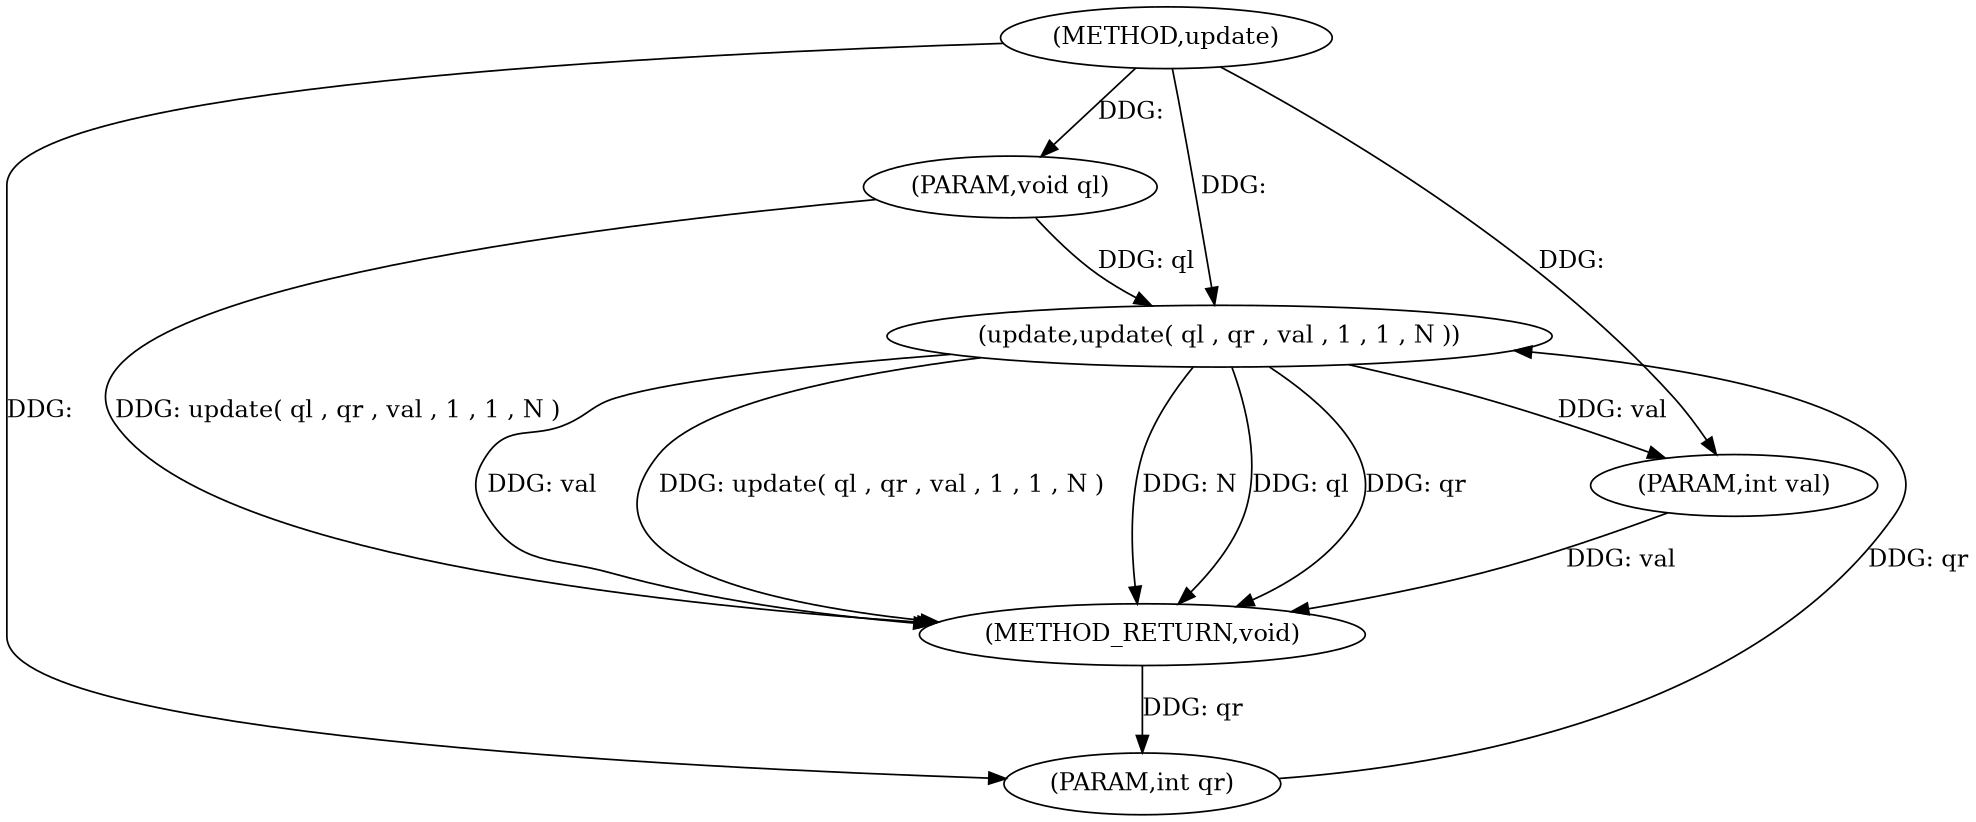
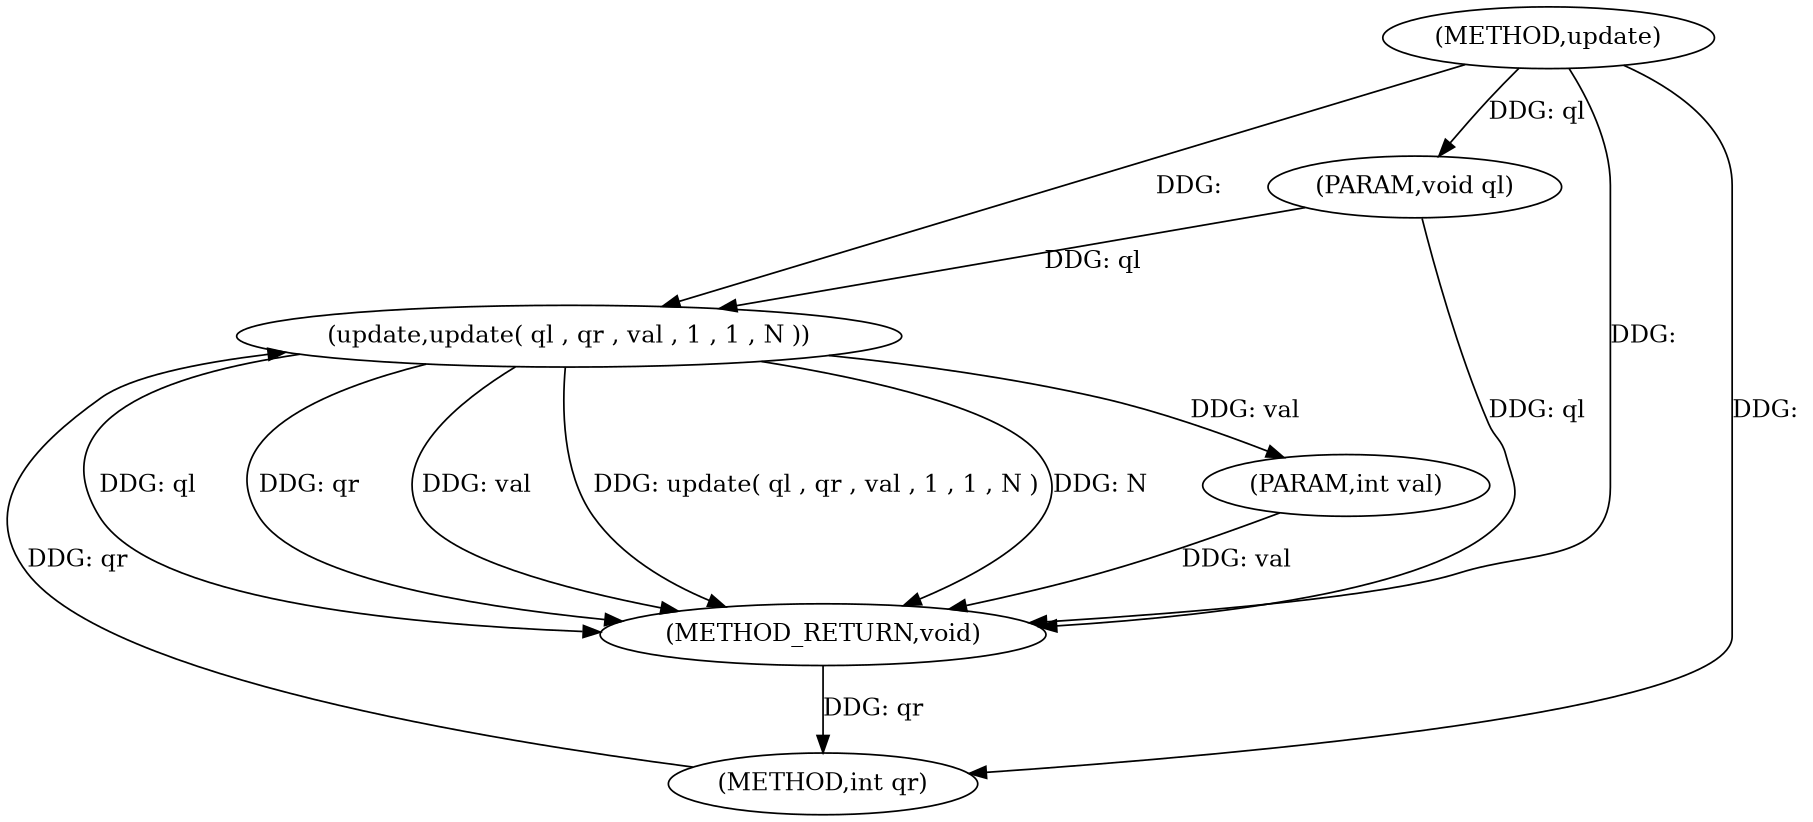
edge "(METHOD,update)" -> "(PARAM,void ql)": label "DDG: " -> "DDG: ql"
edge "(METHOD,update)" -> "(PARAM,int val)": now "(METHOD,update)" -> "(METHOD_RETURN,void)"
edge "(PARAM,void ql)" -> "(METHOD_RETURN,void)": label "DDG: update( ql , qr , val , 1 , 1 , N )" -> "DDG: ql"
node "(PARAM,int qr)": label "(PARAM,int qr)" -> "(METHOD,int qr)"
